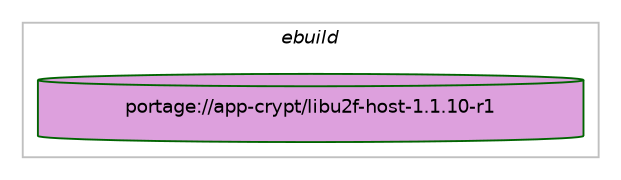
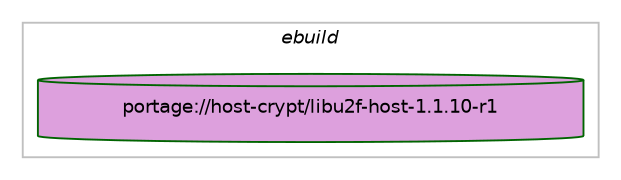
node "portage://app-crypt/libu2f-host-1.1.10-r1": label "portage://app-crypt/libu2f-host-1.1.10-r1" -> "portage://host-crypt/libu2f-host-1.1.10-r1"
